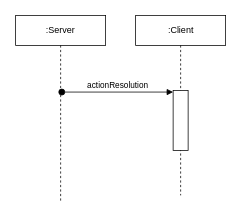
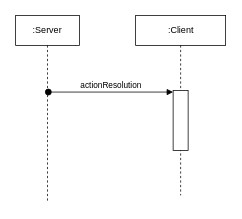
node ":Server": size 90x188 -> 64x188
